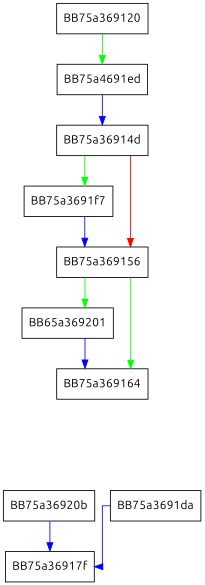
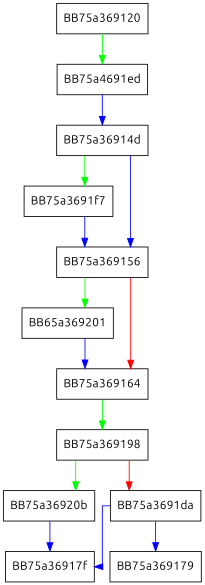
edge "BB75a36914d" -> "BB75a369156": color red -> blue
edge "BB75a369156" -> "BB75a369164": color green -> red
node "BB75a369198": added
node "BB75a369179": added
